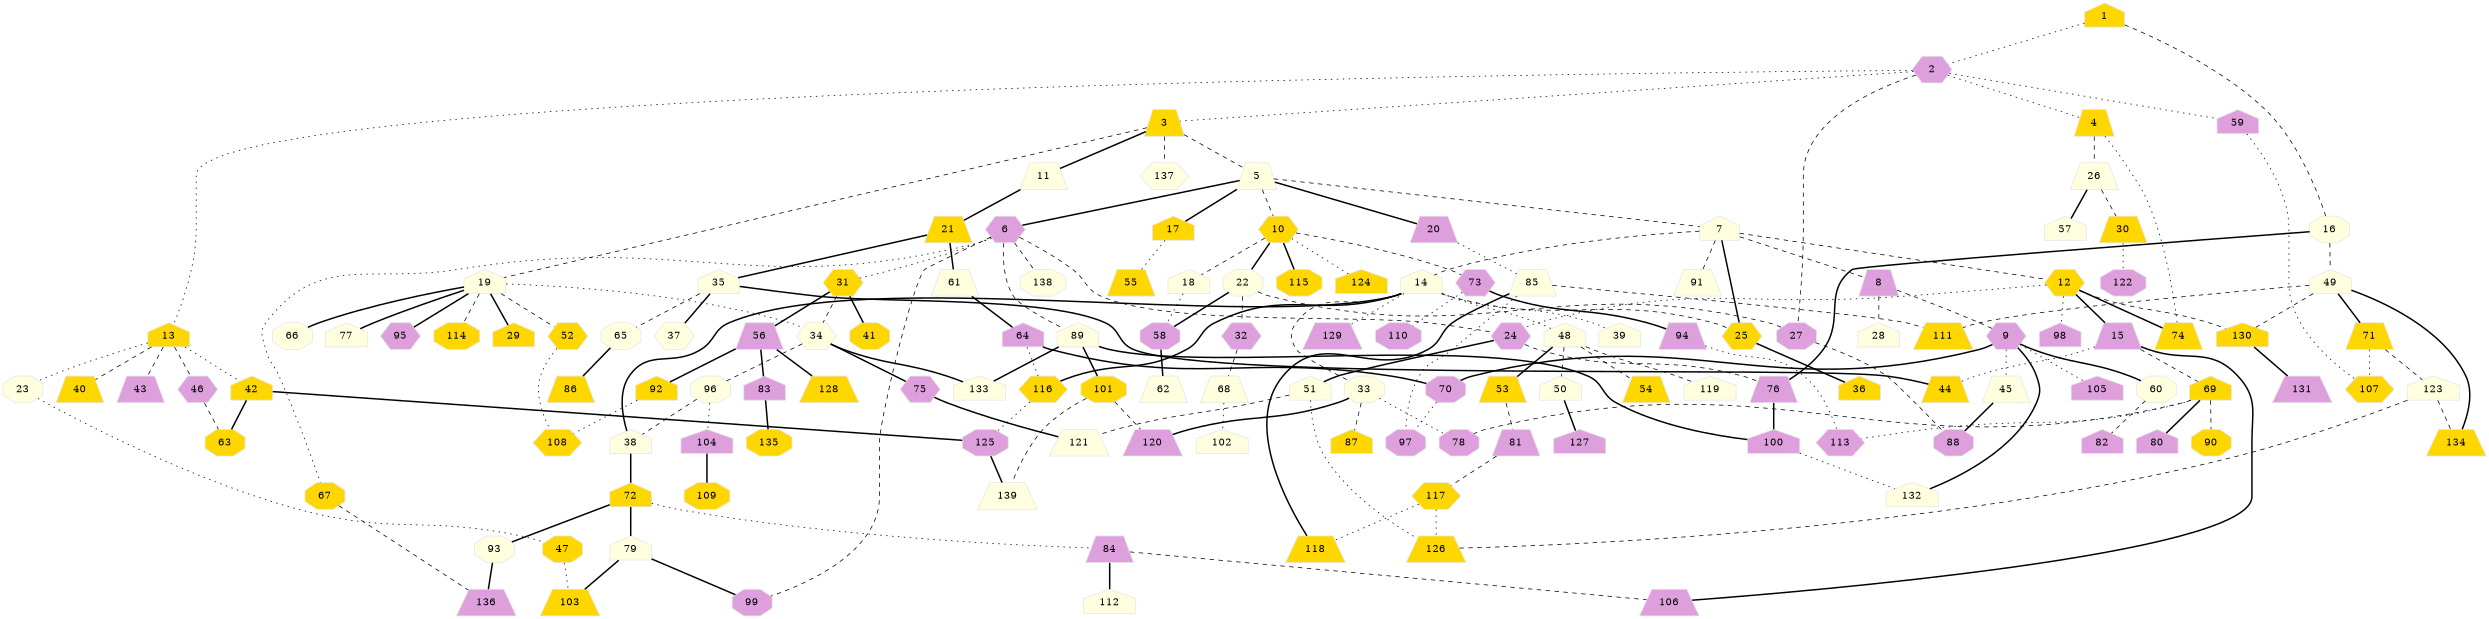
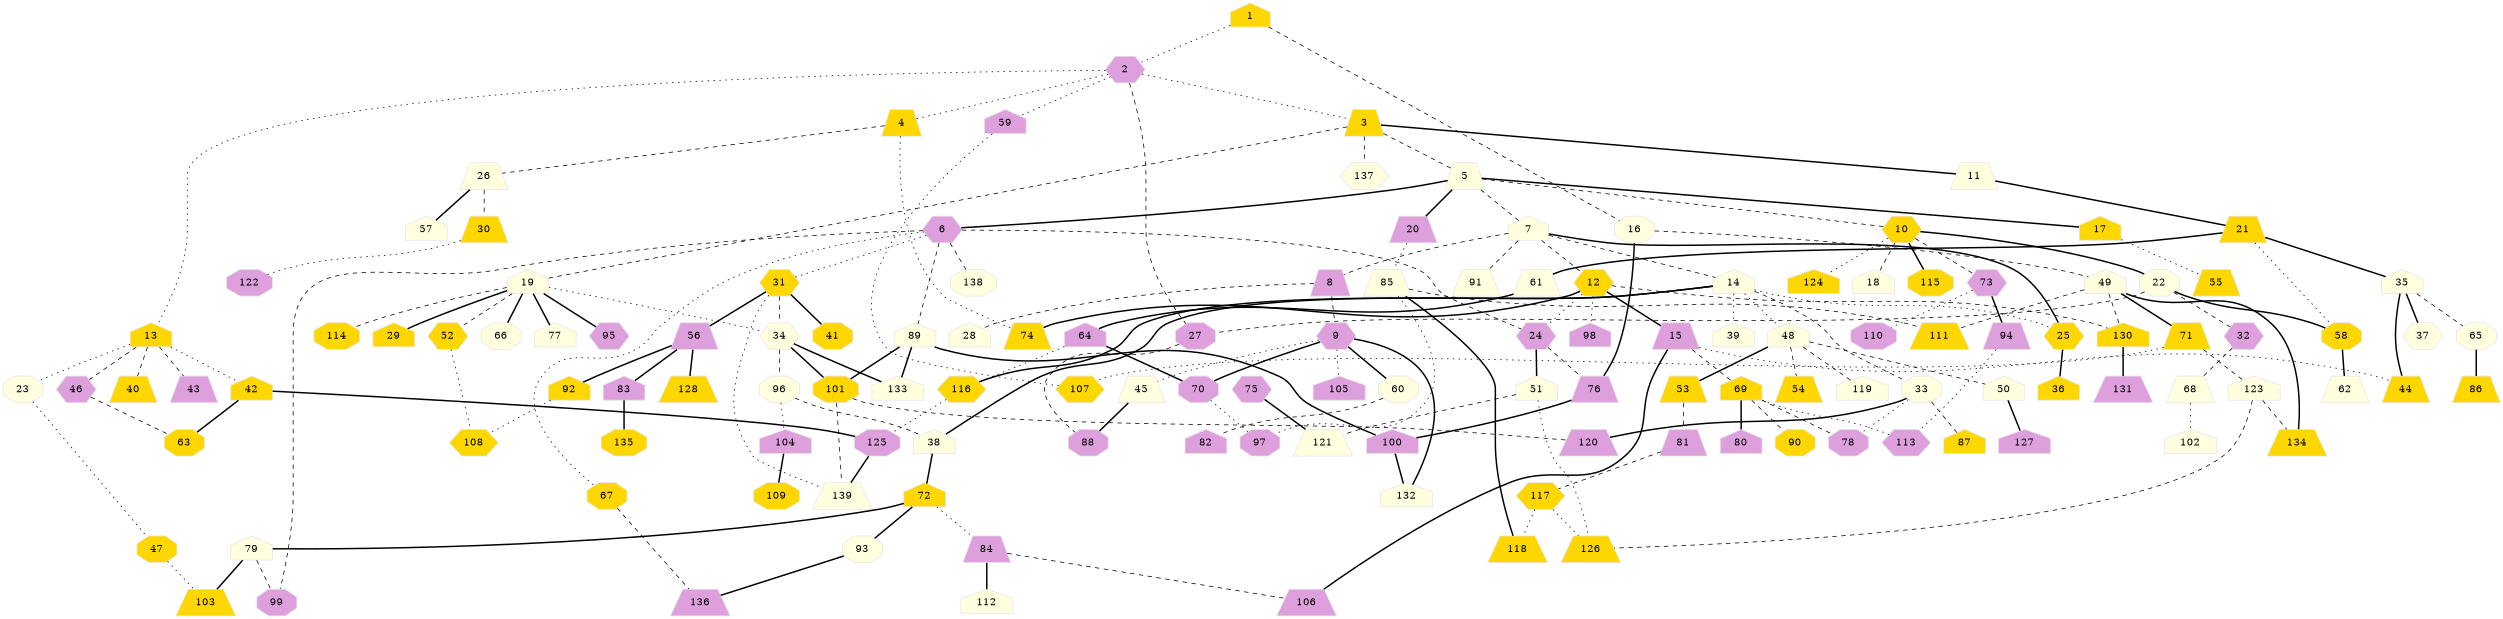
edge "18" -- "58": now "21" -- "58"
edge "14" -- "25": style dashed -> dotted
node "58": fillcolor plum -> gold
node "129": removed
edge "34" -- "75": now "34" -- "101"
edge "31" -- "139": added
edge "100" -- "132": style dotted -> bold
edge "79" -- "99": style bold -> dashed
